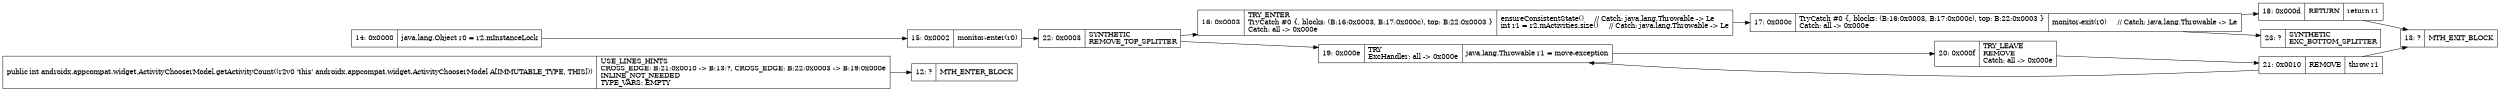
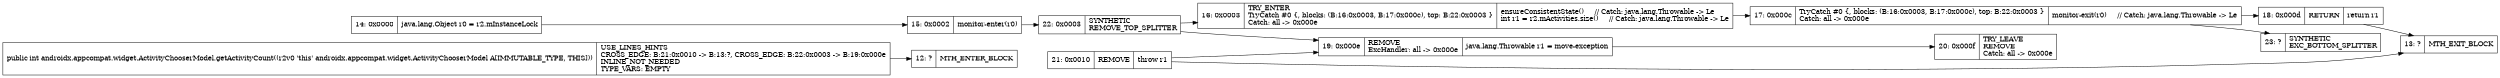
node "19: 0x000e": text "TRY" -> "REMOVE"
edge "20: 0x000f" -> "21: 0x0010": removed
